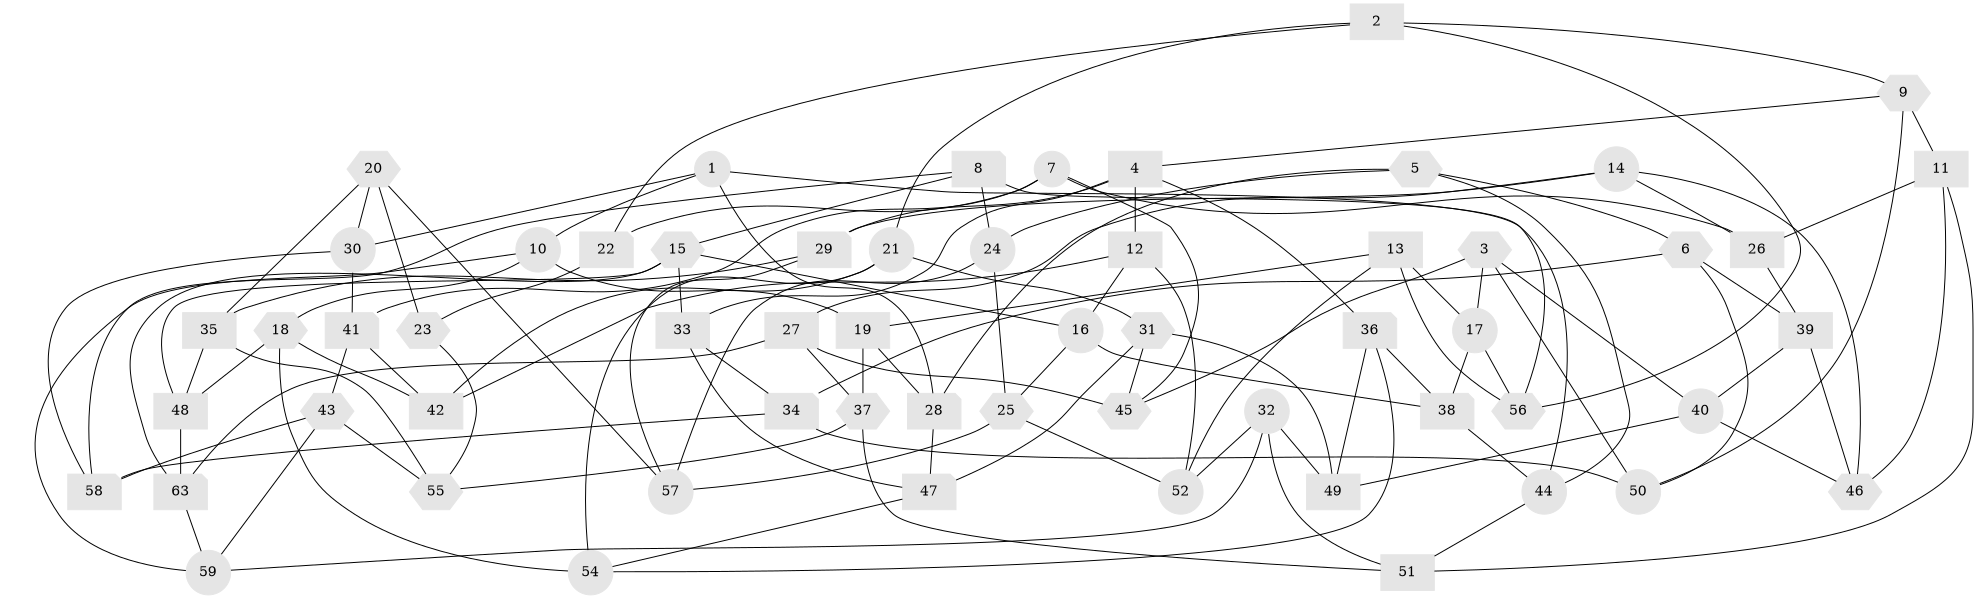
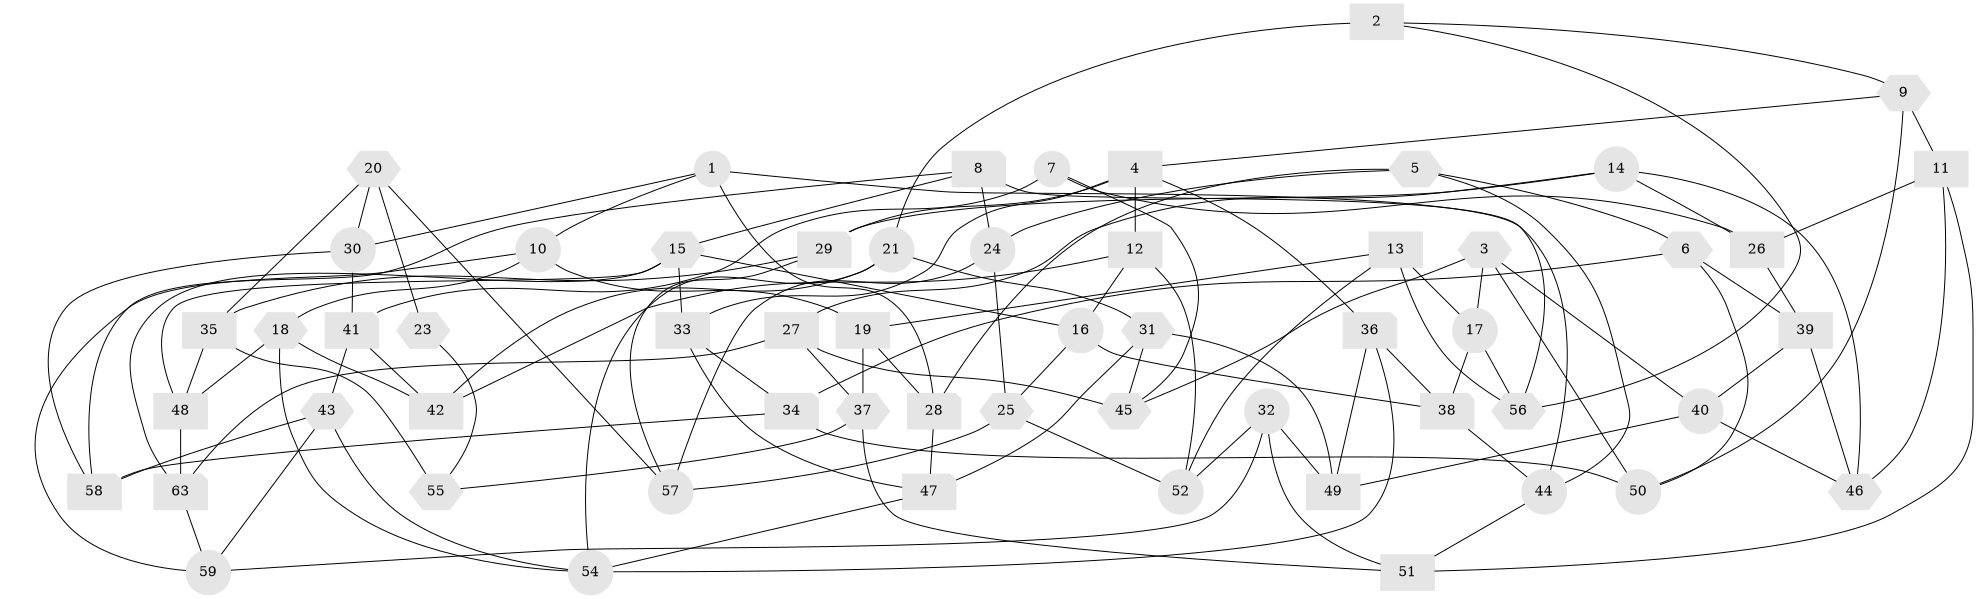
node "22": removed
edge "43" -- "55": now "43" -- "54"
